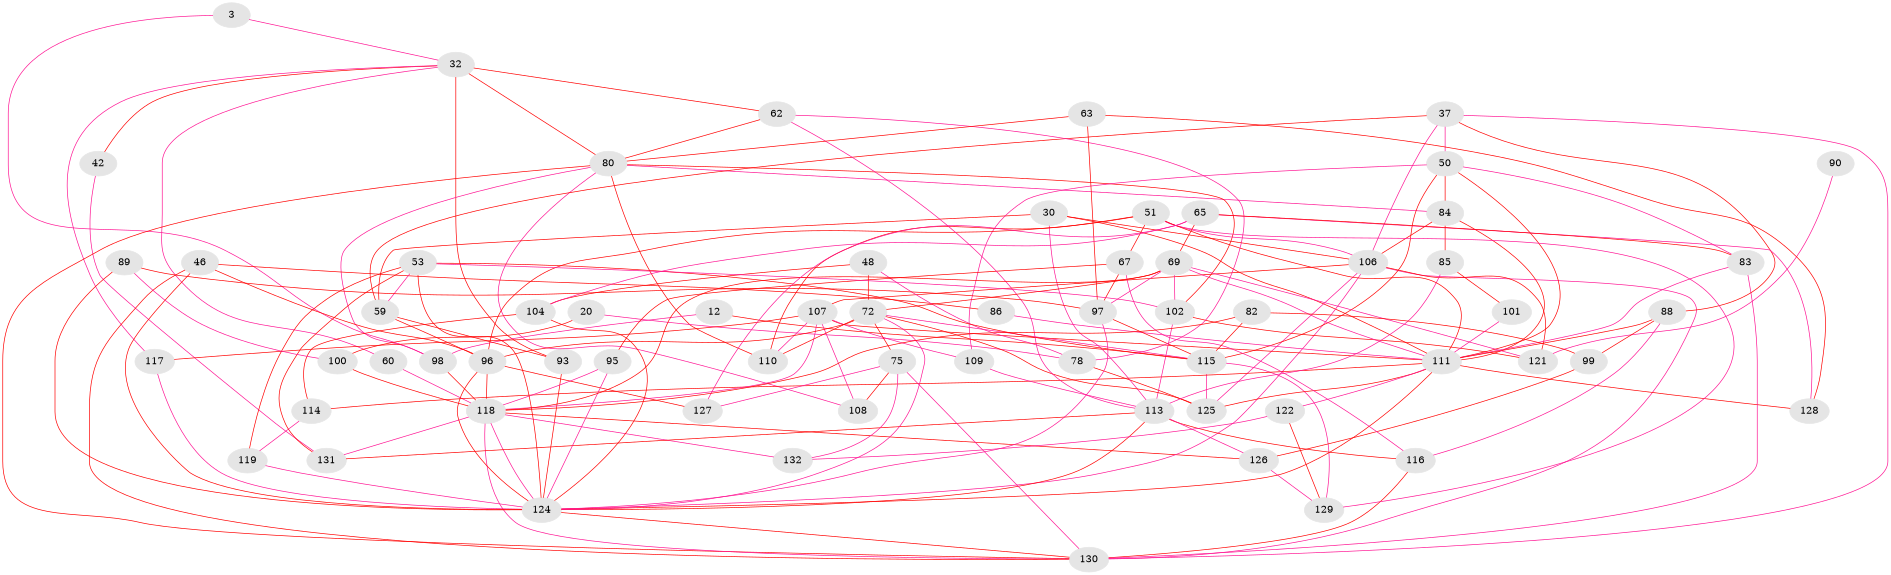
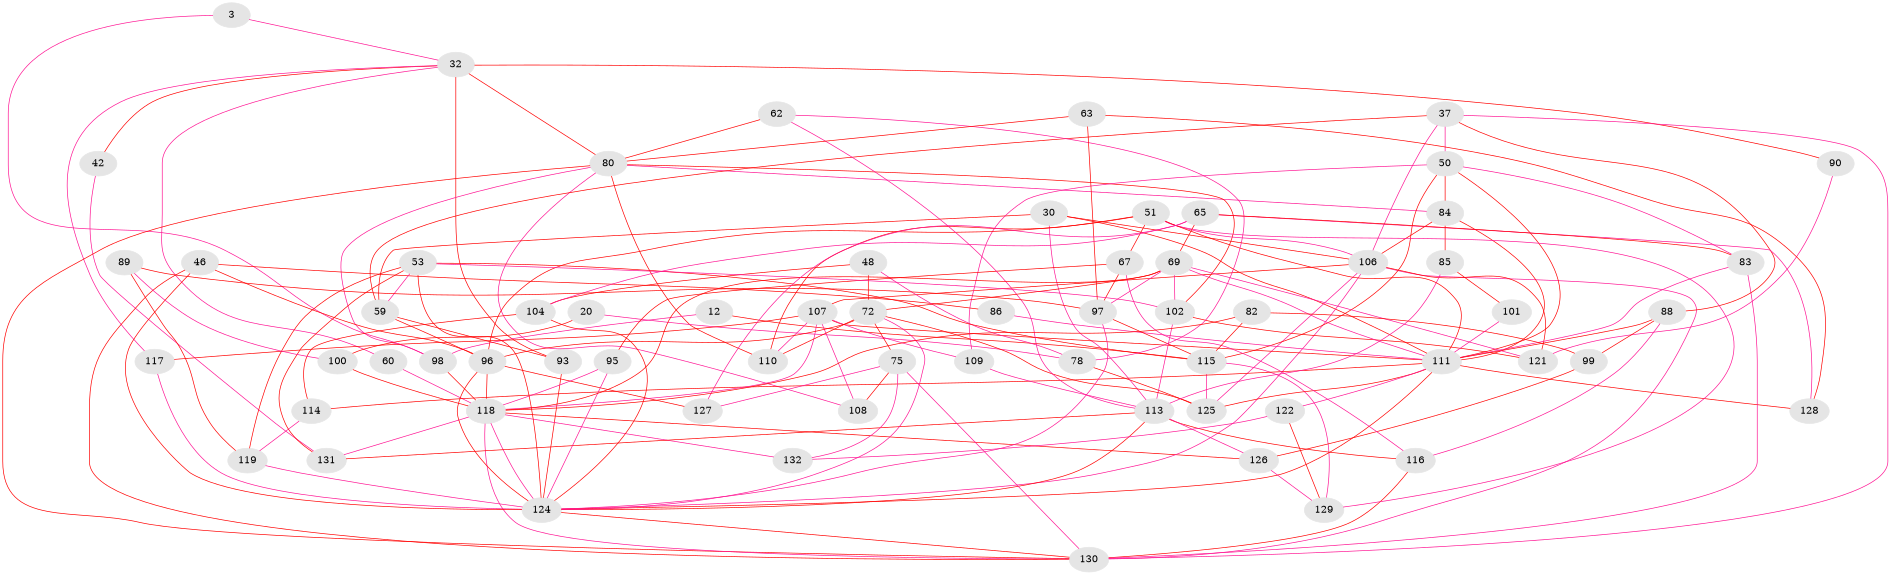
edge "32" -- "62": now "32" -- "90"
edge "72" -- "115": removed
edge "89" -- "124": now "89" -- "119"
